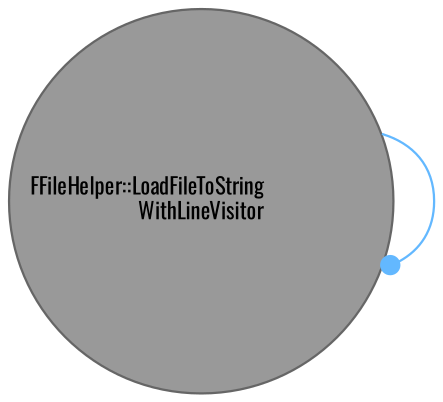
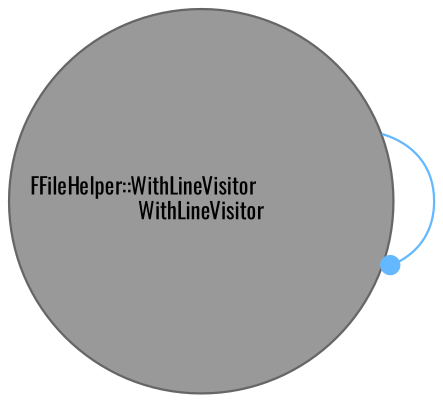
node "FFileHelper::LoadFileToString WithLineVisitor": label "FFileHelper::LoadFileToString WithLineVisitor" -> "FFileHelper::WithLineVisitor WithLineVisitor"
